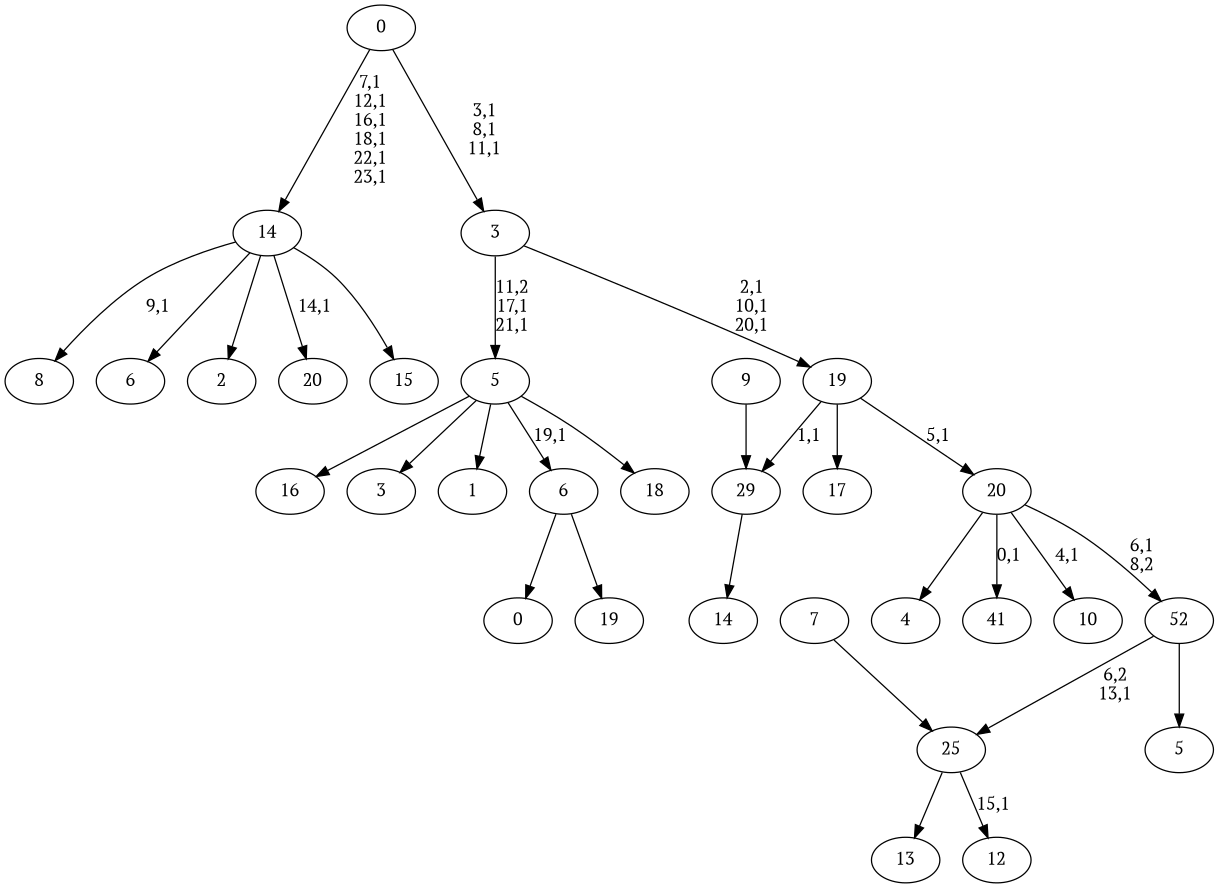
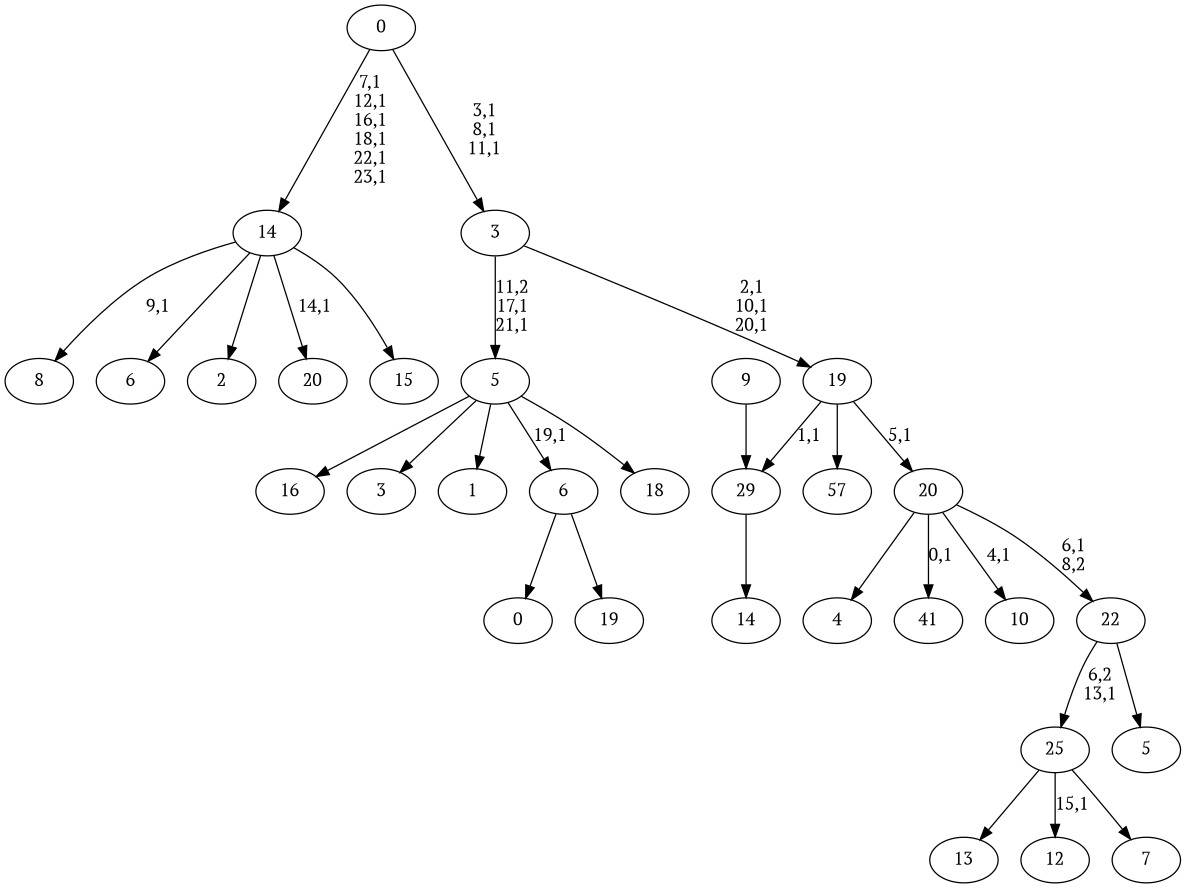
node "17": label "17" -> "57"
node "52": label "52" -> "22"
edge "7" -> "25": reversed
